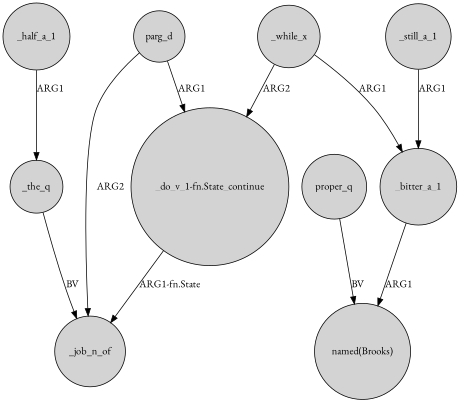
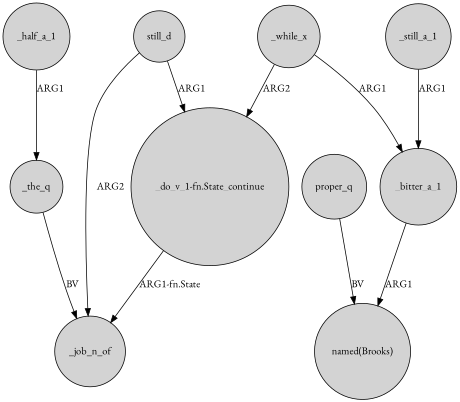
node "parg_d": label "parg_d" -> "still_d"
